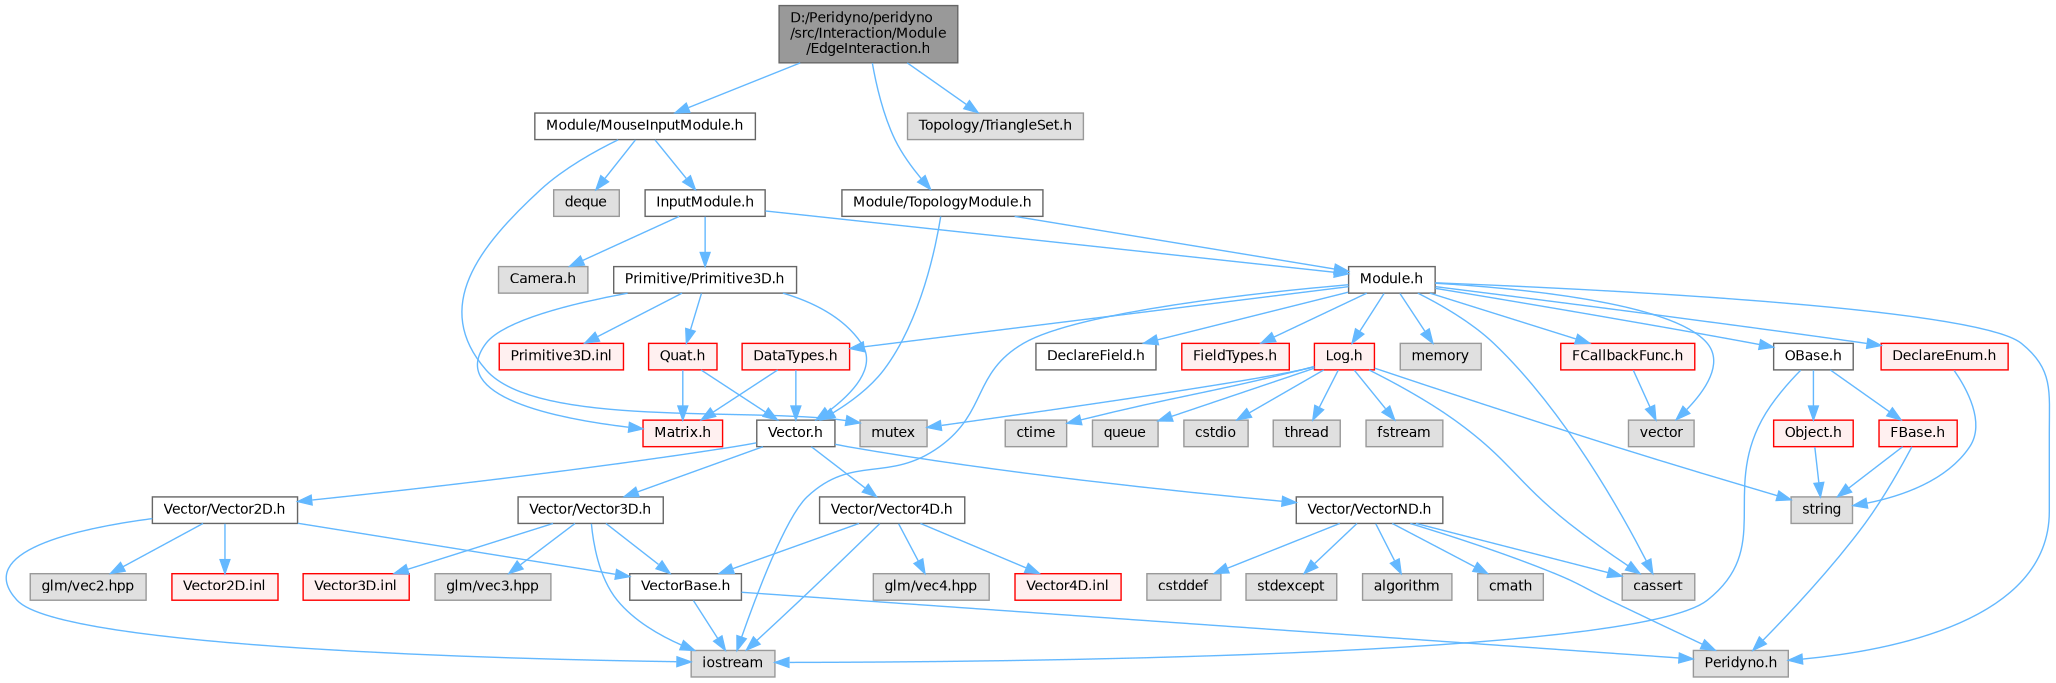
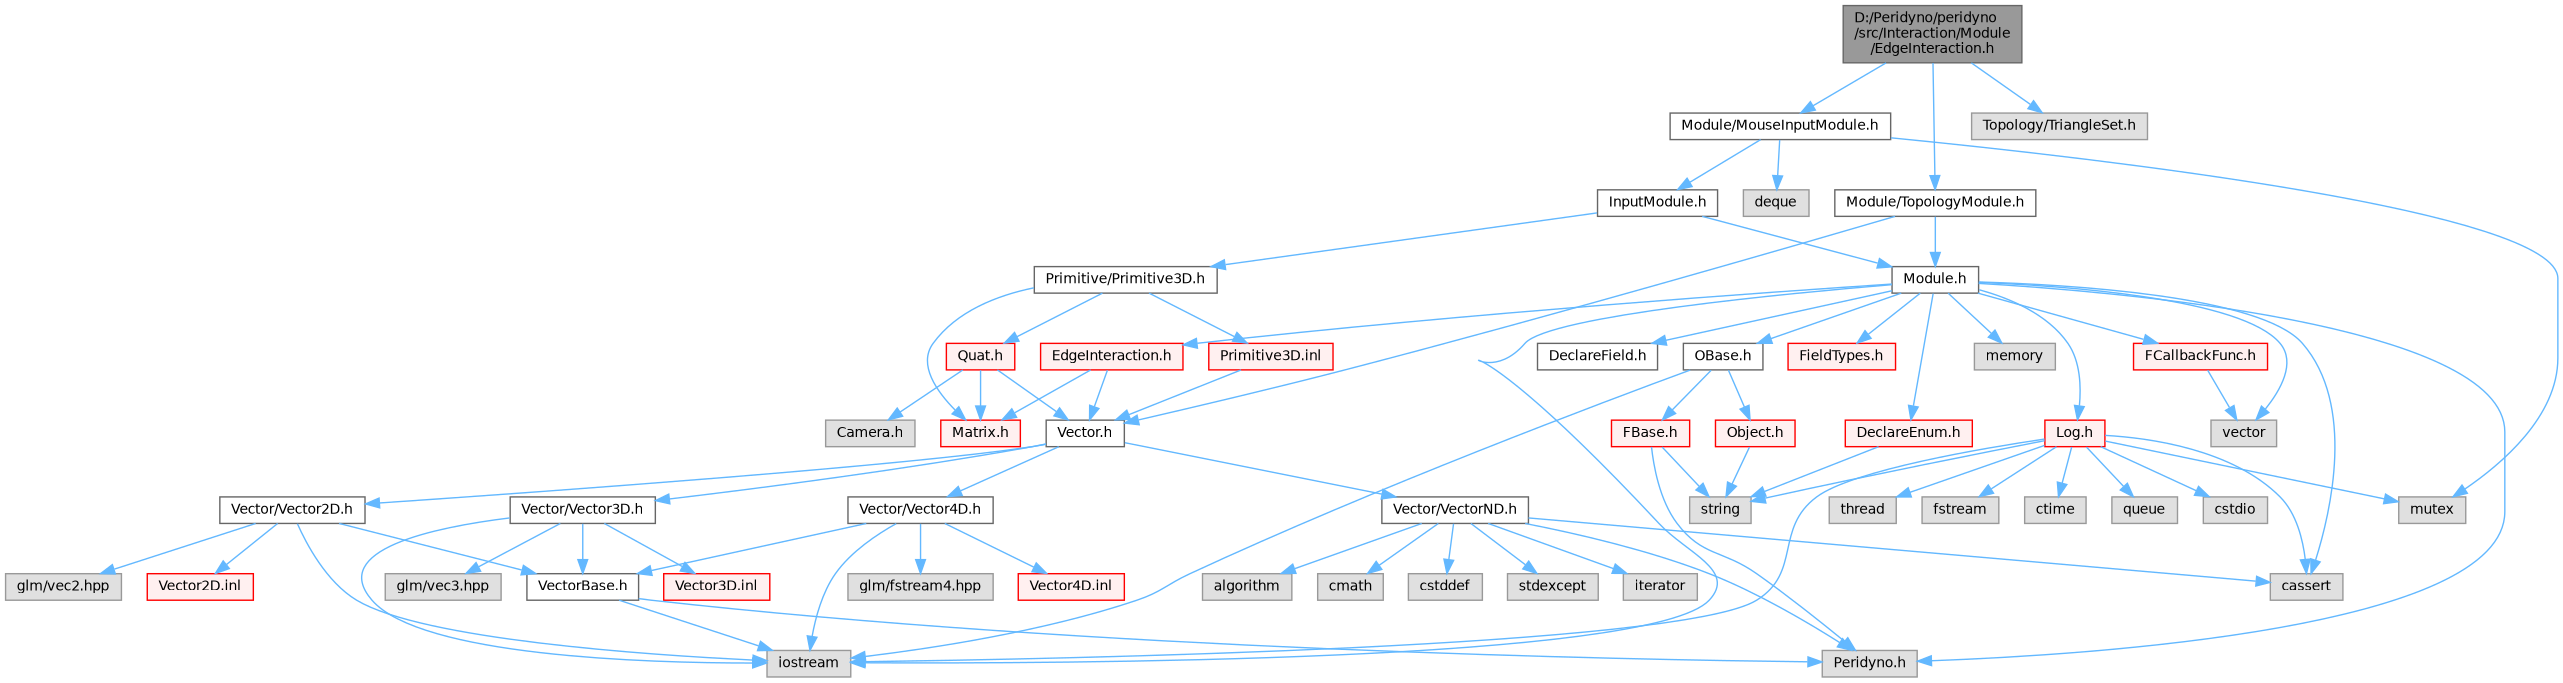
edge "InputModule.h" -> "Camera.h": now "Quat.h" -> "Camera.h"
edge "Primitive/Primitive3D.h" -> "Vector.h": now "Primitive3D.inl" -> "Vector.h"
node "DataTypes.h": label "DataTypes.h" -> "EdgeInteraction.h"
node "glm/vec4.hpp": label "glm/vec4.hpp" -> "glm/fstream4.hpp"
node "iterator": added
edge "Log.h" -> "iostream": added
